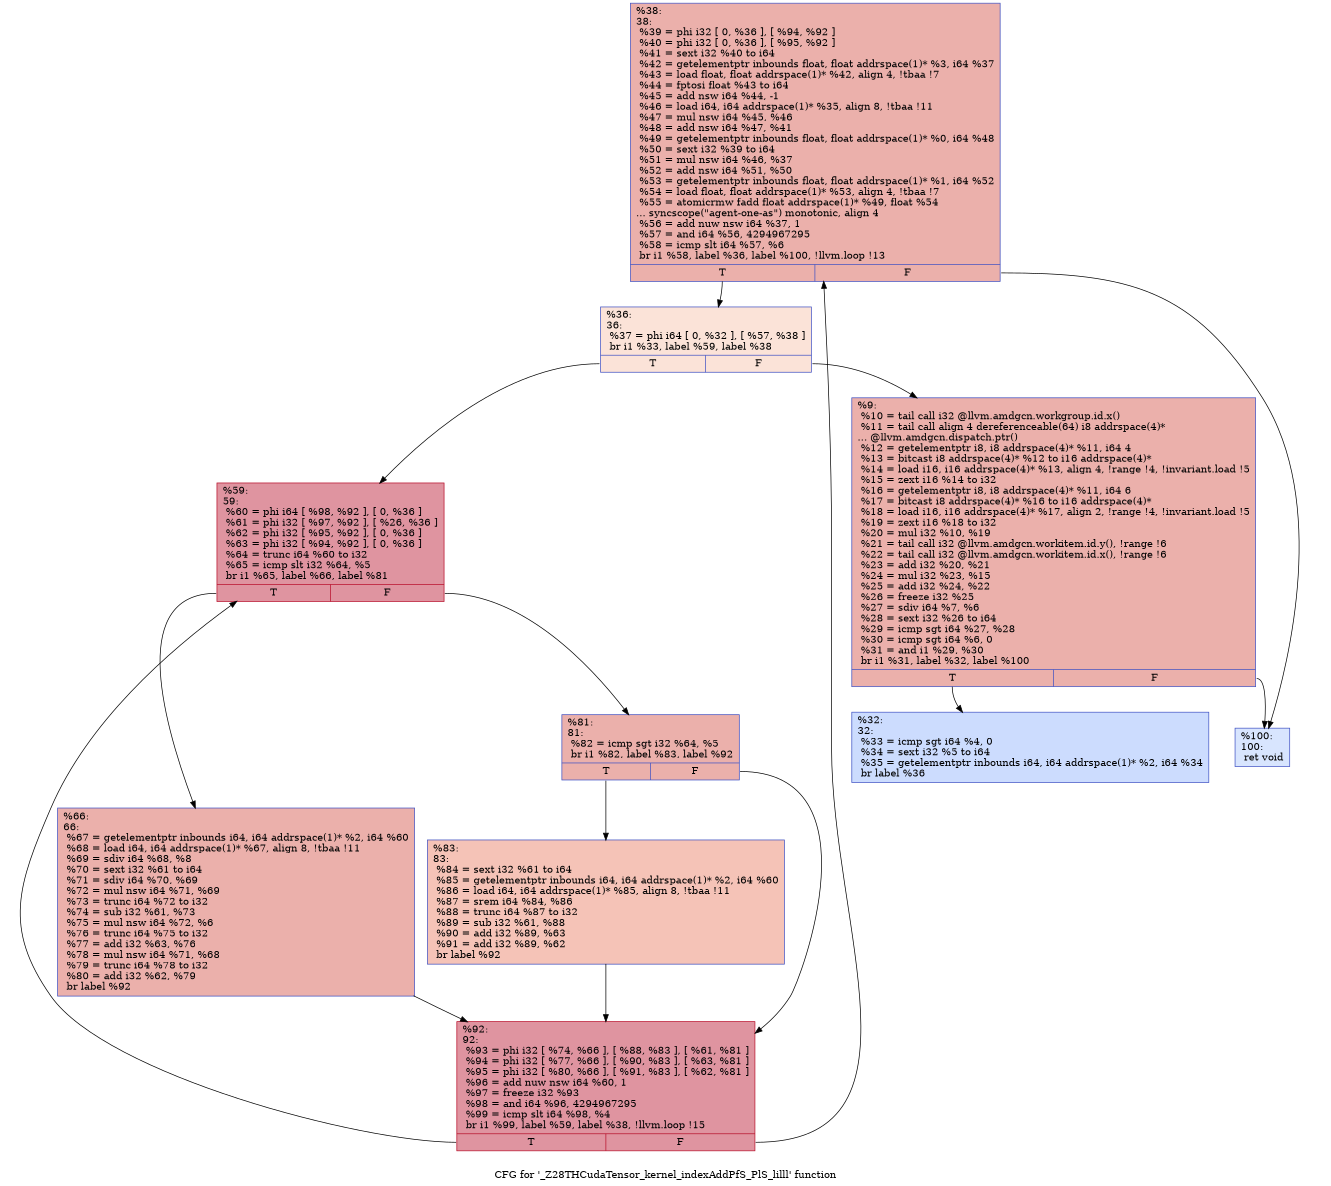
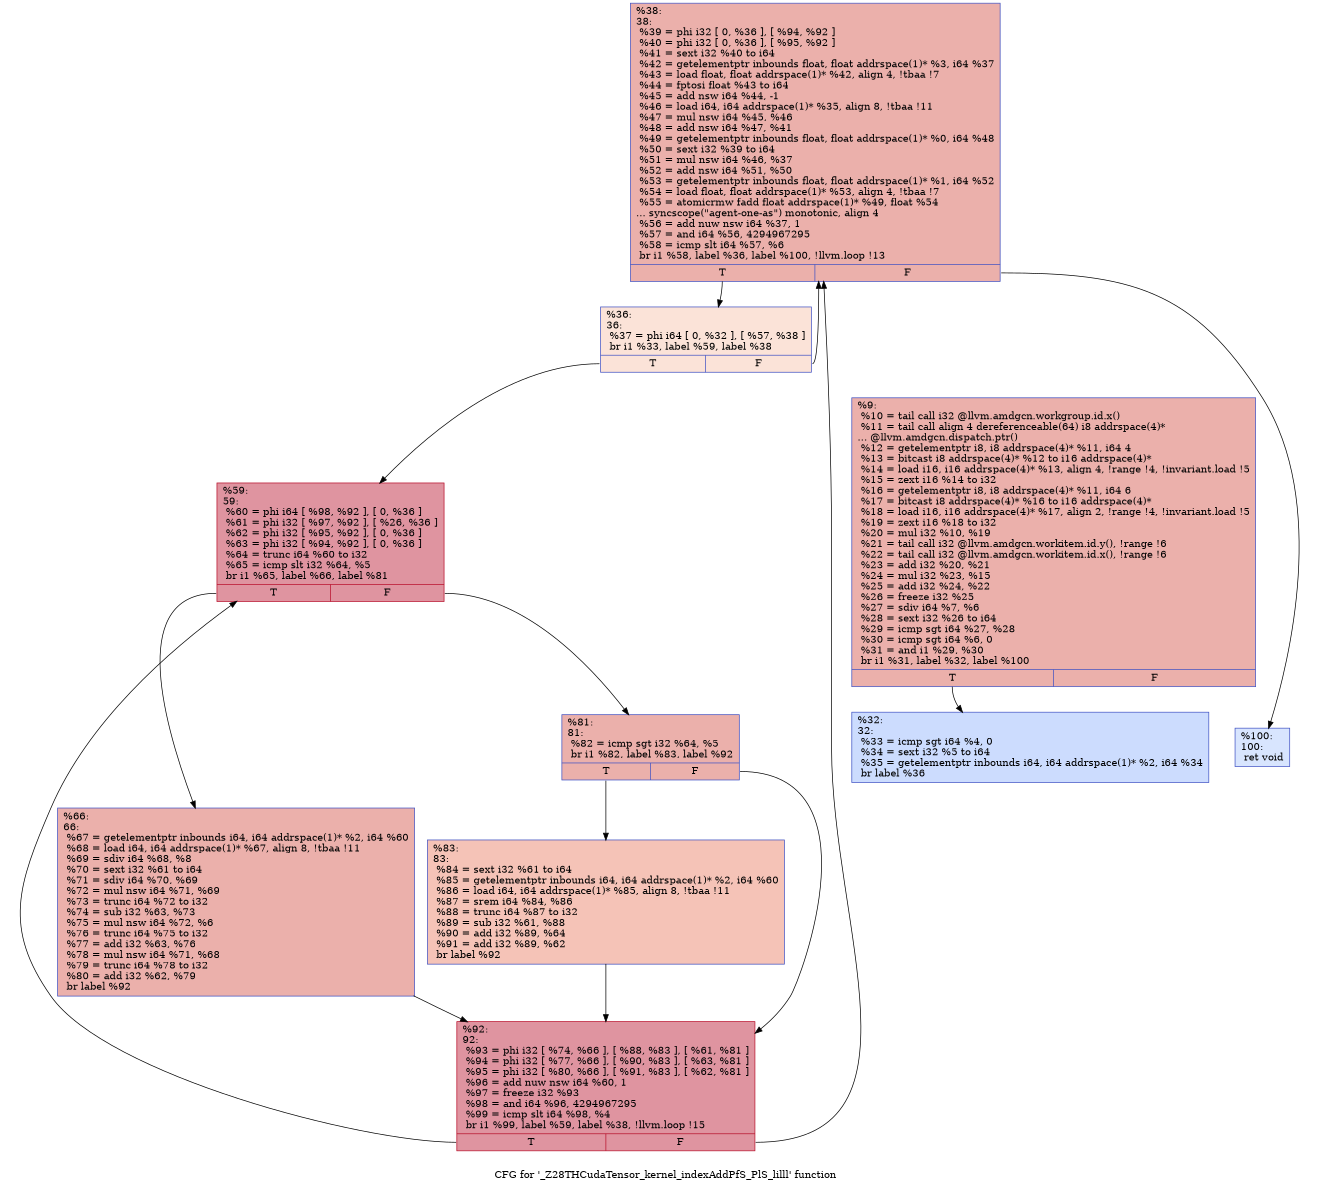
edge "%36:" -> "%9:": now "%36:" -> "%38:"
edge "%9:" -> "%100:": removed
node "%66:": text "%74 = sub i32 %61, %73" -> "%74 = sub i32 %63, %73"
node "%83:": text "%90 = add i32 %89, %63" -> "%90 = add i32 %89, %64"
